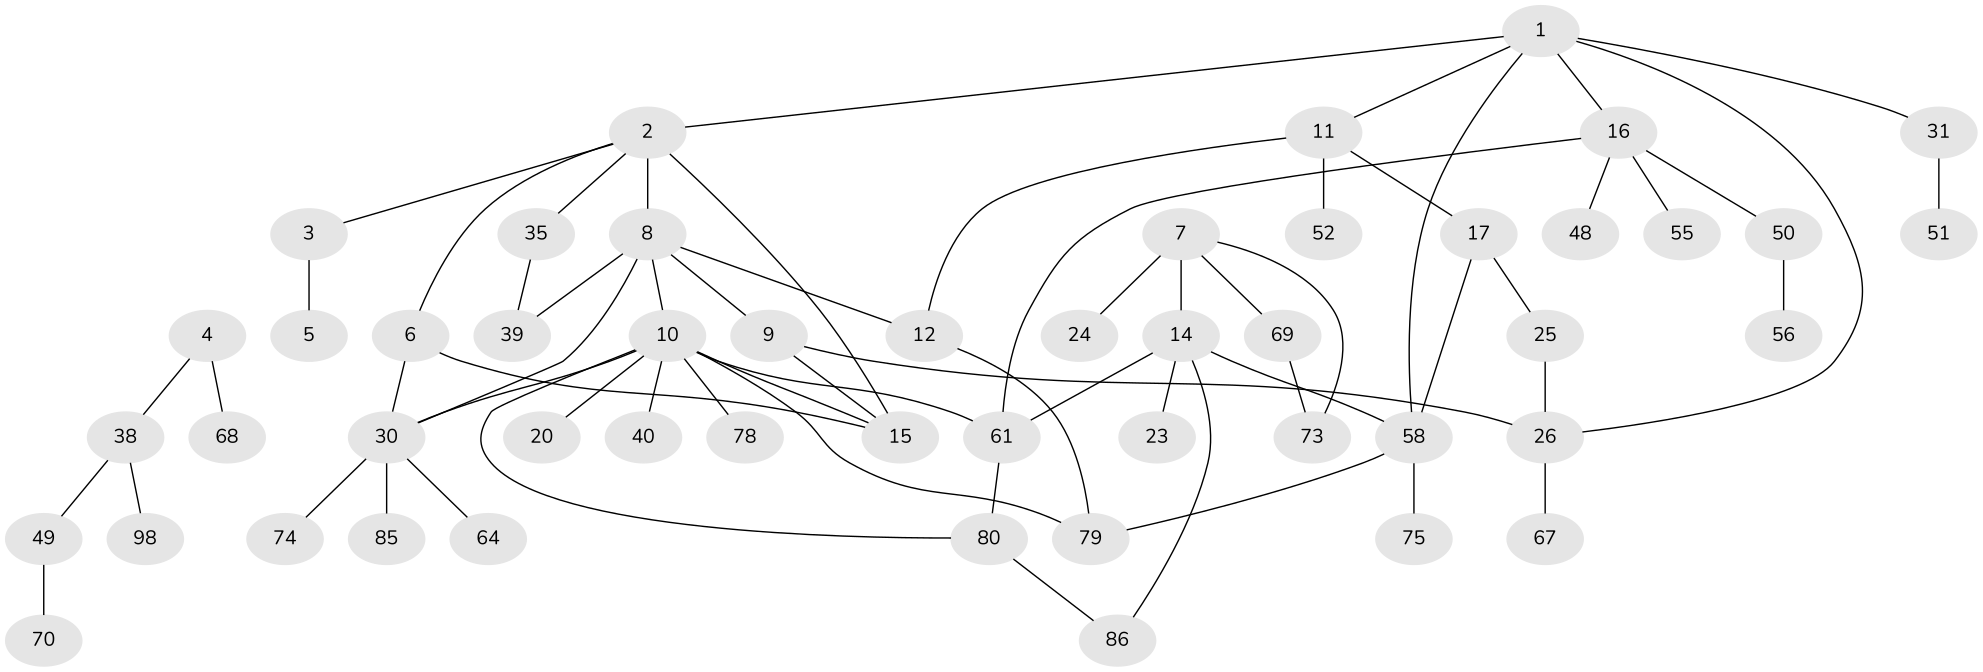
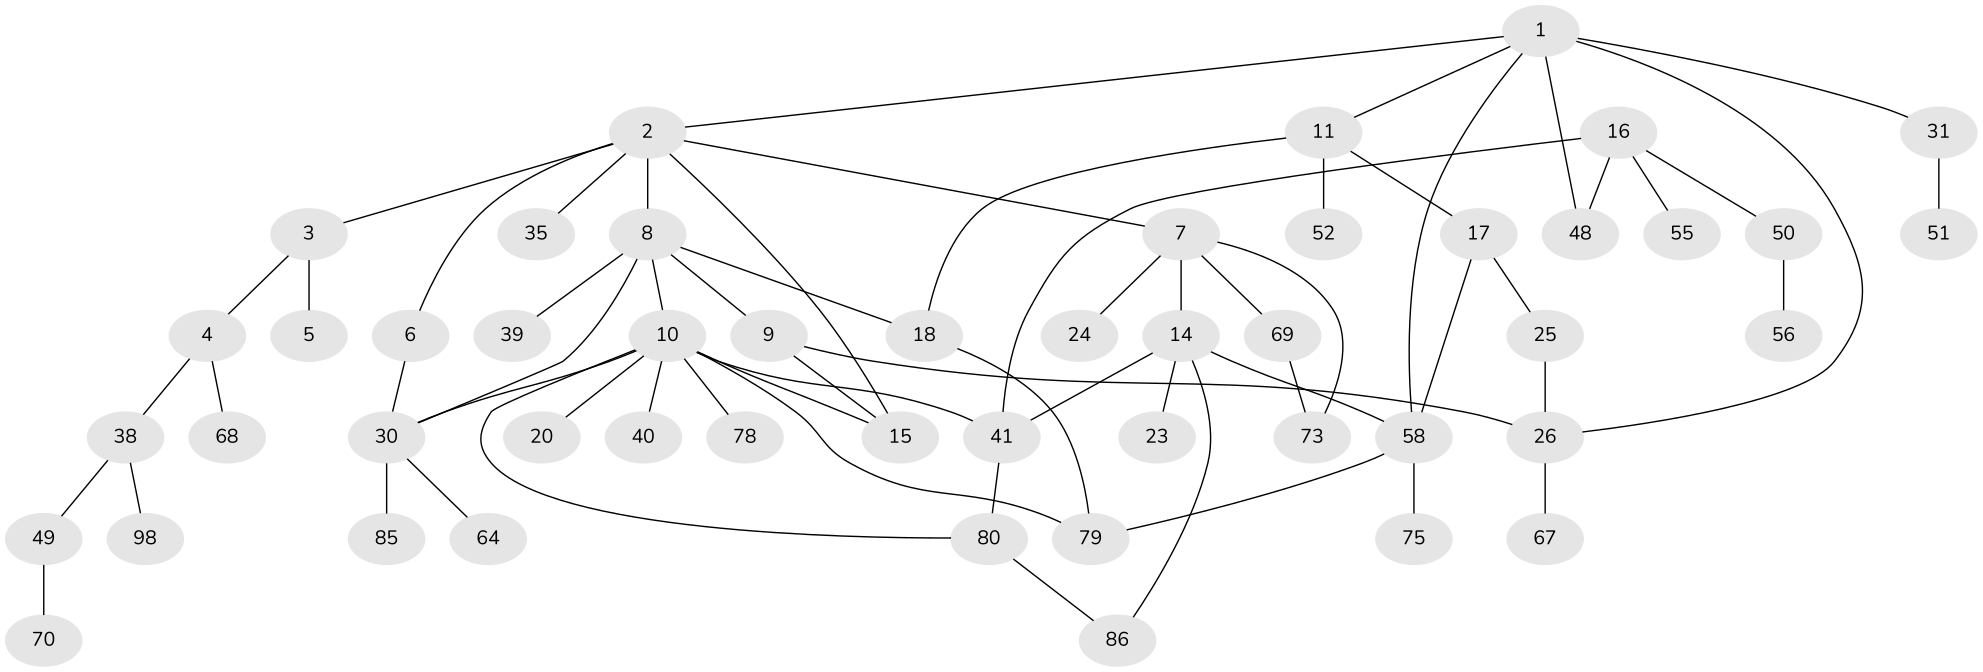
edge "1" -- "16": now "1" -- "48"
edge "2" -- "7": added
edge "3" -- "4": added
edge "35" -- "39": removed
node "12": label "12" -> "18"
edge "6" -- "15": removed
node "61": label "61" -> "41"
node "74": removed
